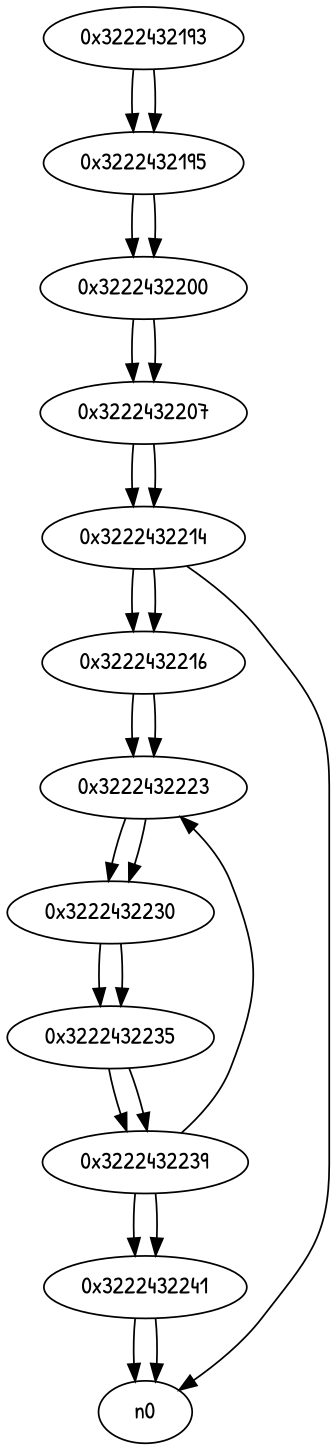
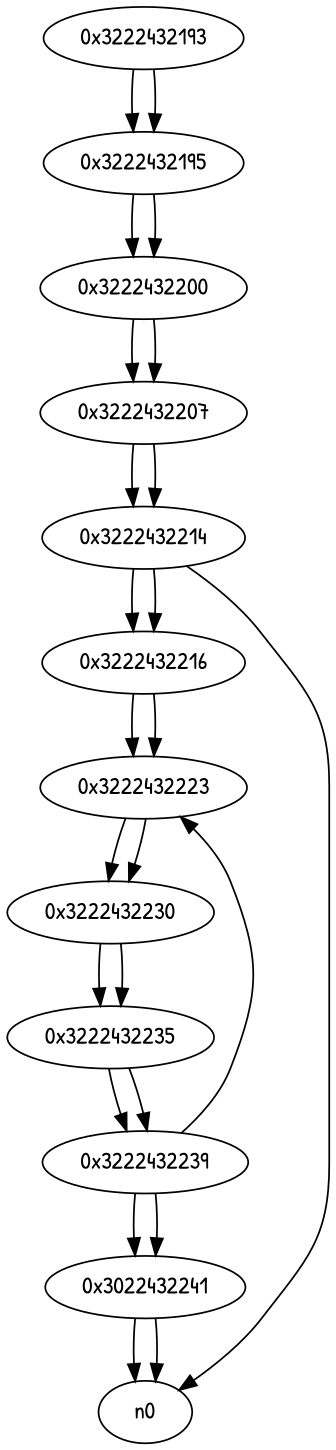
node "0x3222432241": label "0x3222432241" -> "0x3022432241"
